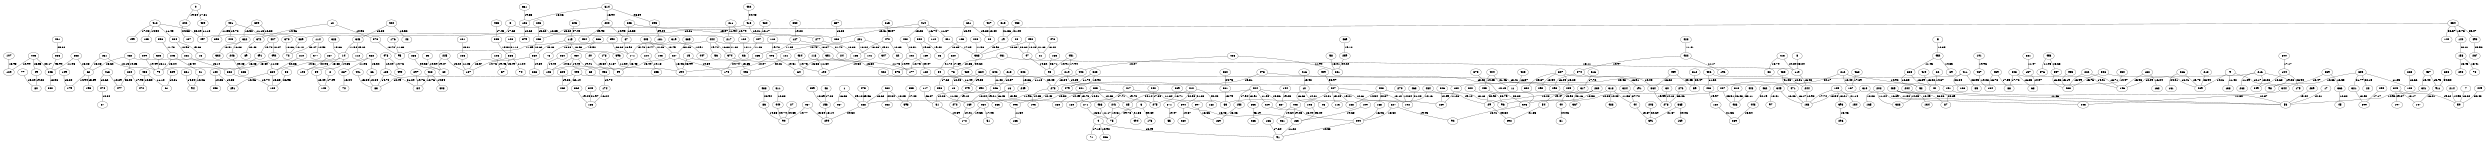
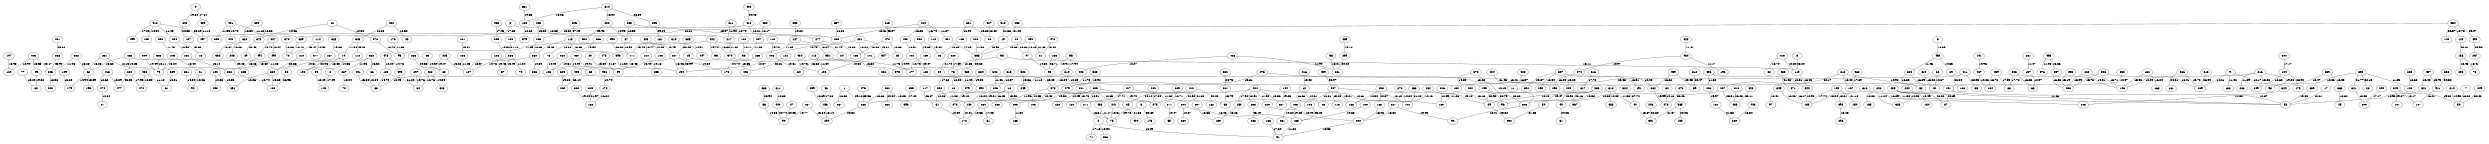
edge "404" -- "485": now "373" -- "485"
node "432": removed
